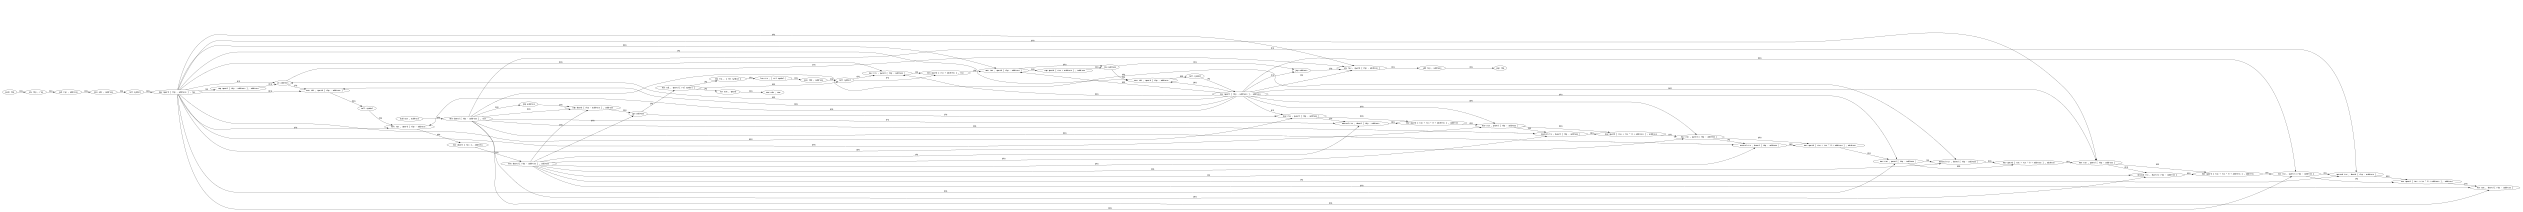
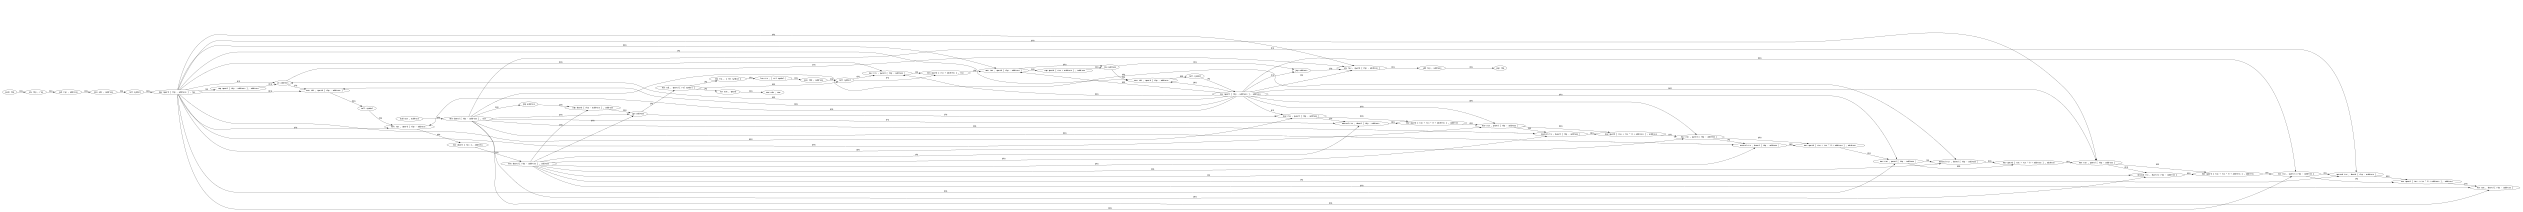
edge "mov dword [ rbp - address ] , eax" -> "cmp dword [ rbp - address ] , address": now "mov dword [ rbp - address ] , eax" -> "jge address"
